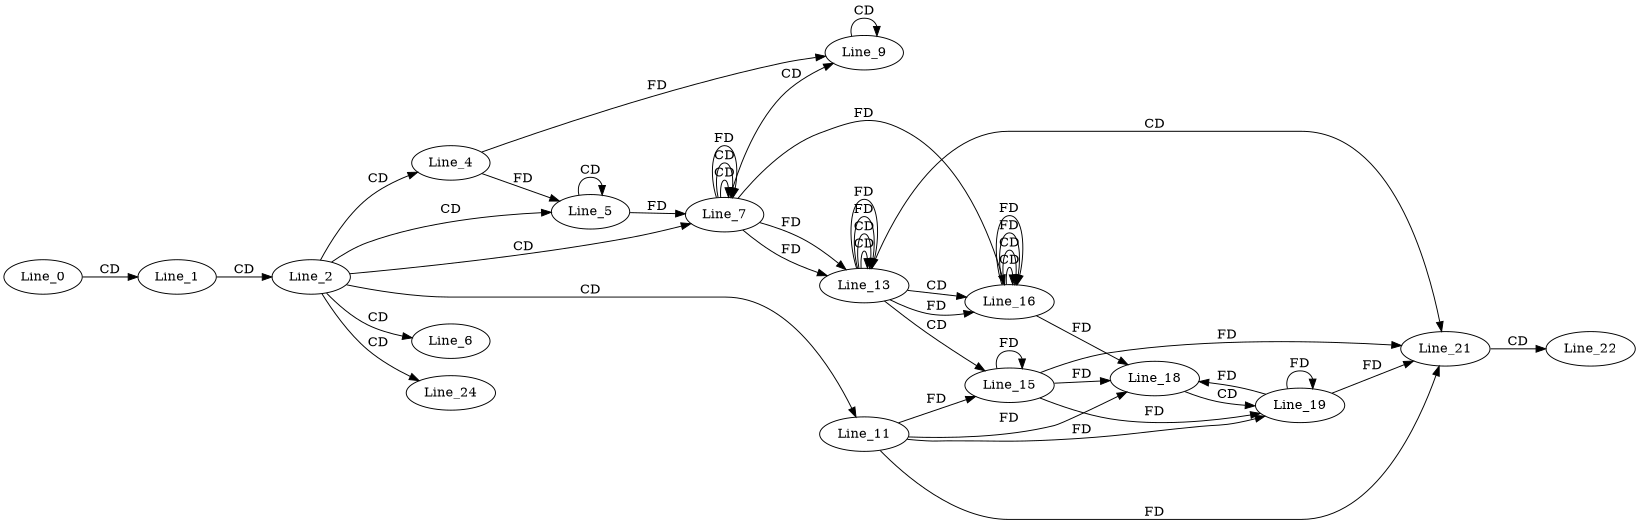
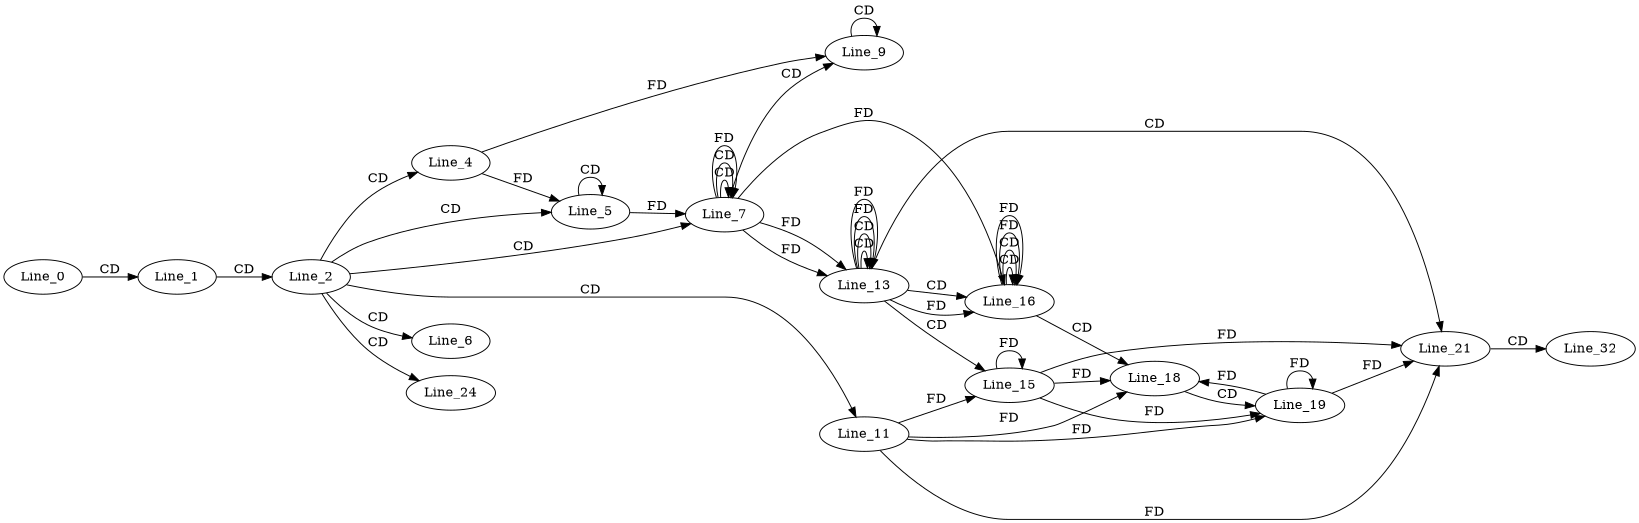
edge "Line_16" -> "Line_18": label "FD" -> "CD"
node "Line_22": label "Line_22" -> "Line_32"
